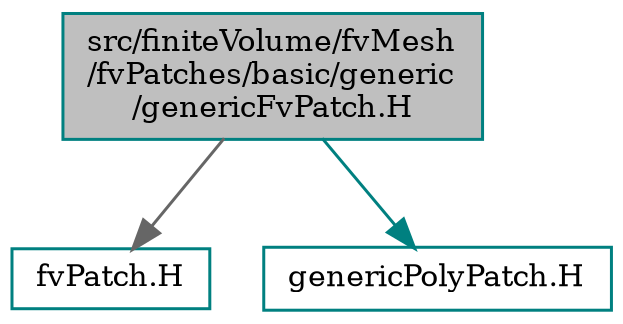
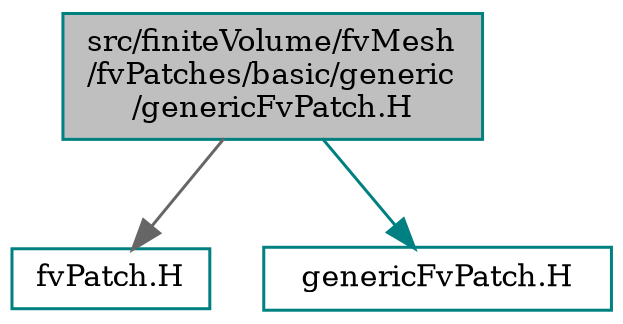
node "genericPolyPatch.H": label "genericPolyPatch.H" -> "genericFvPatch.H"
